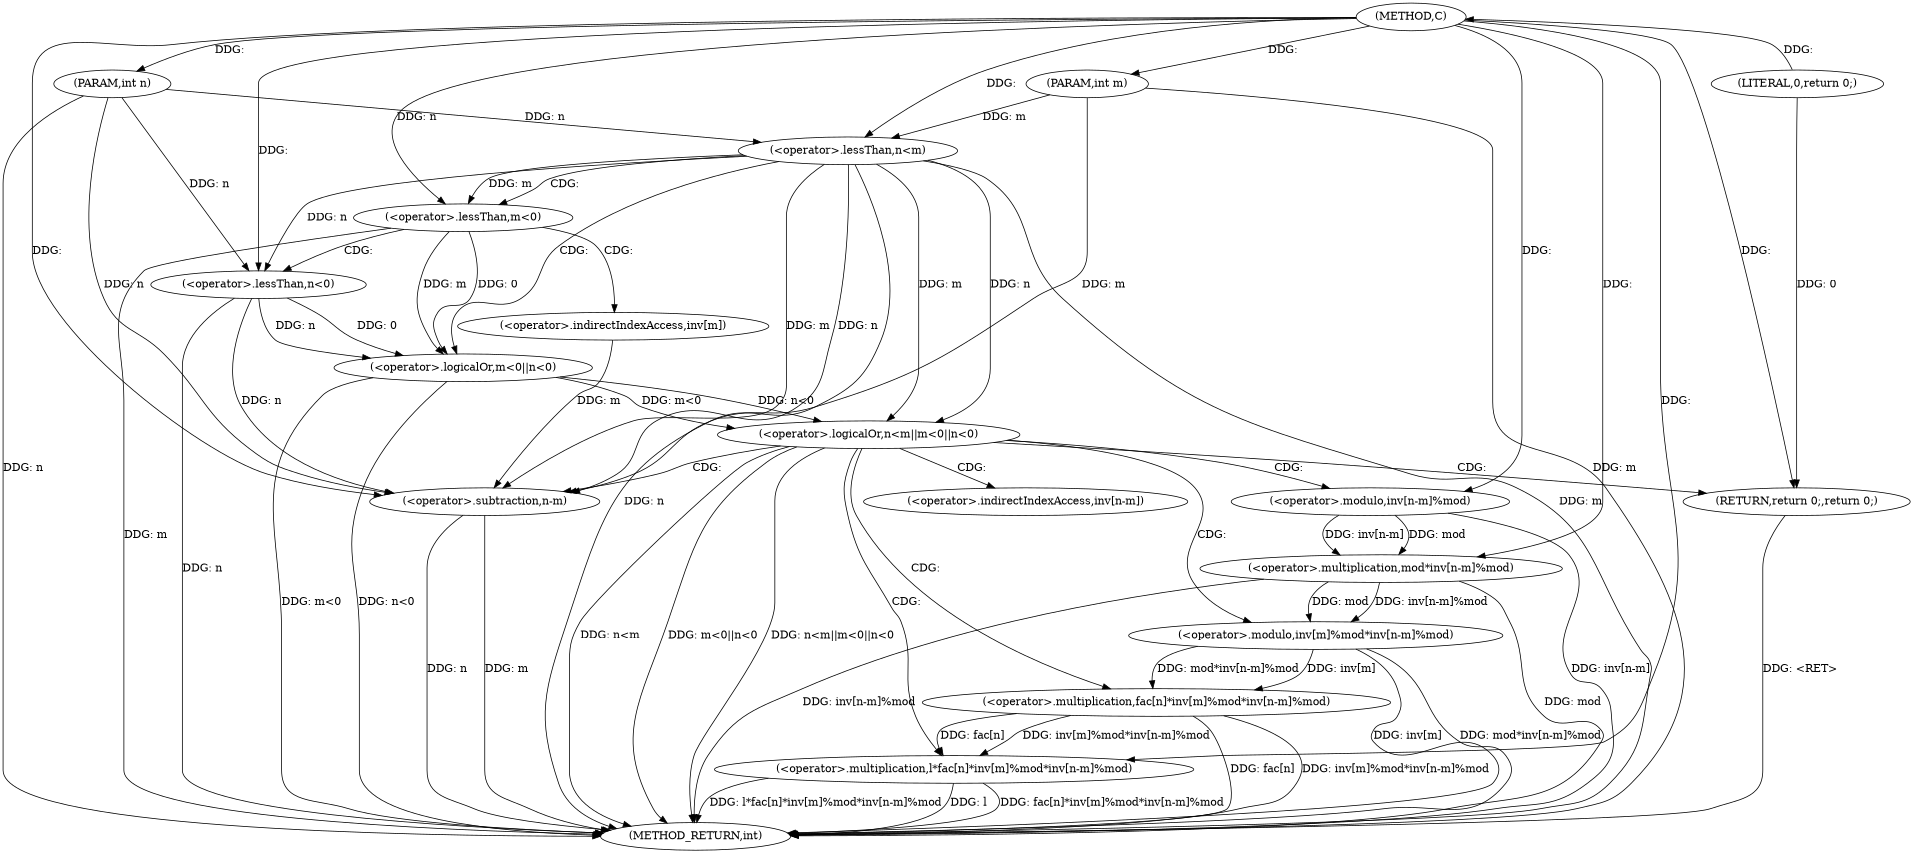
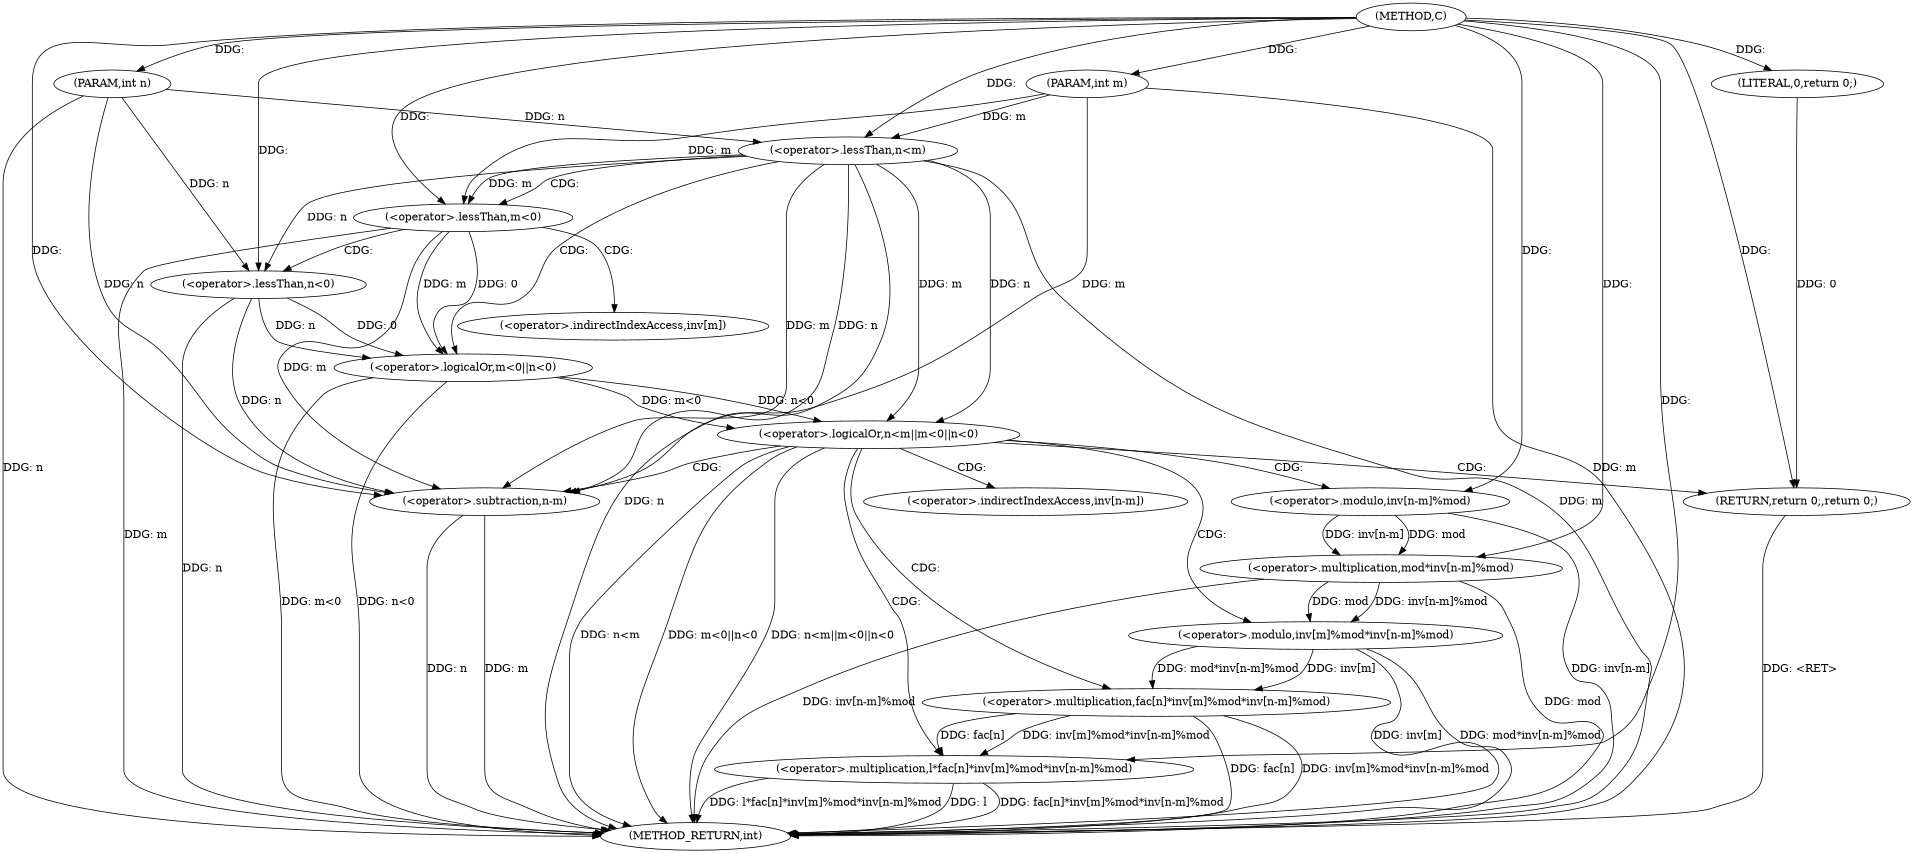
edge "(LITERAL,0,return 0;)" -> "(METHOD,C)": reversed
edge "(METHOD,C)" -> "(<operator>.lessThan,m<0)": label "DDG: n" -> "DDG: "
edge "(PARAM,int m)" -> "(<operator>.lessThan,m<0)": added, label "DDG: m"
edge "(<operator>.indirectIndexAccess,inv[m])" -> "(<operator>.subtraction,n-m)": now "(<operator>.lessThan,m<0)" -> "(<operator>.subtraction,n-m)"
